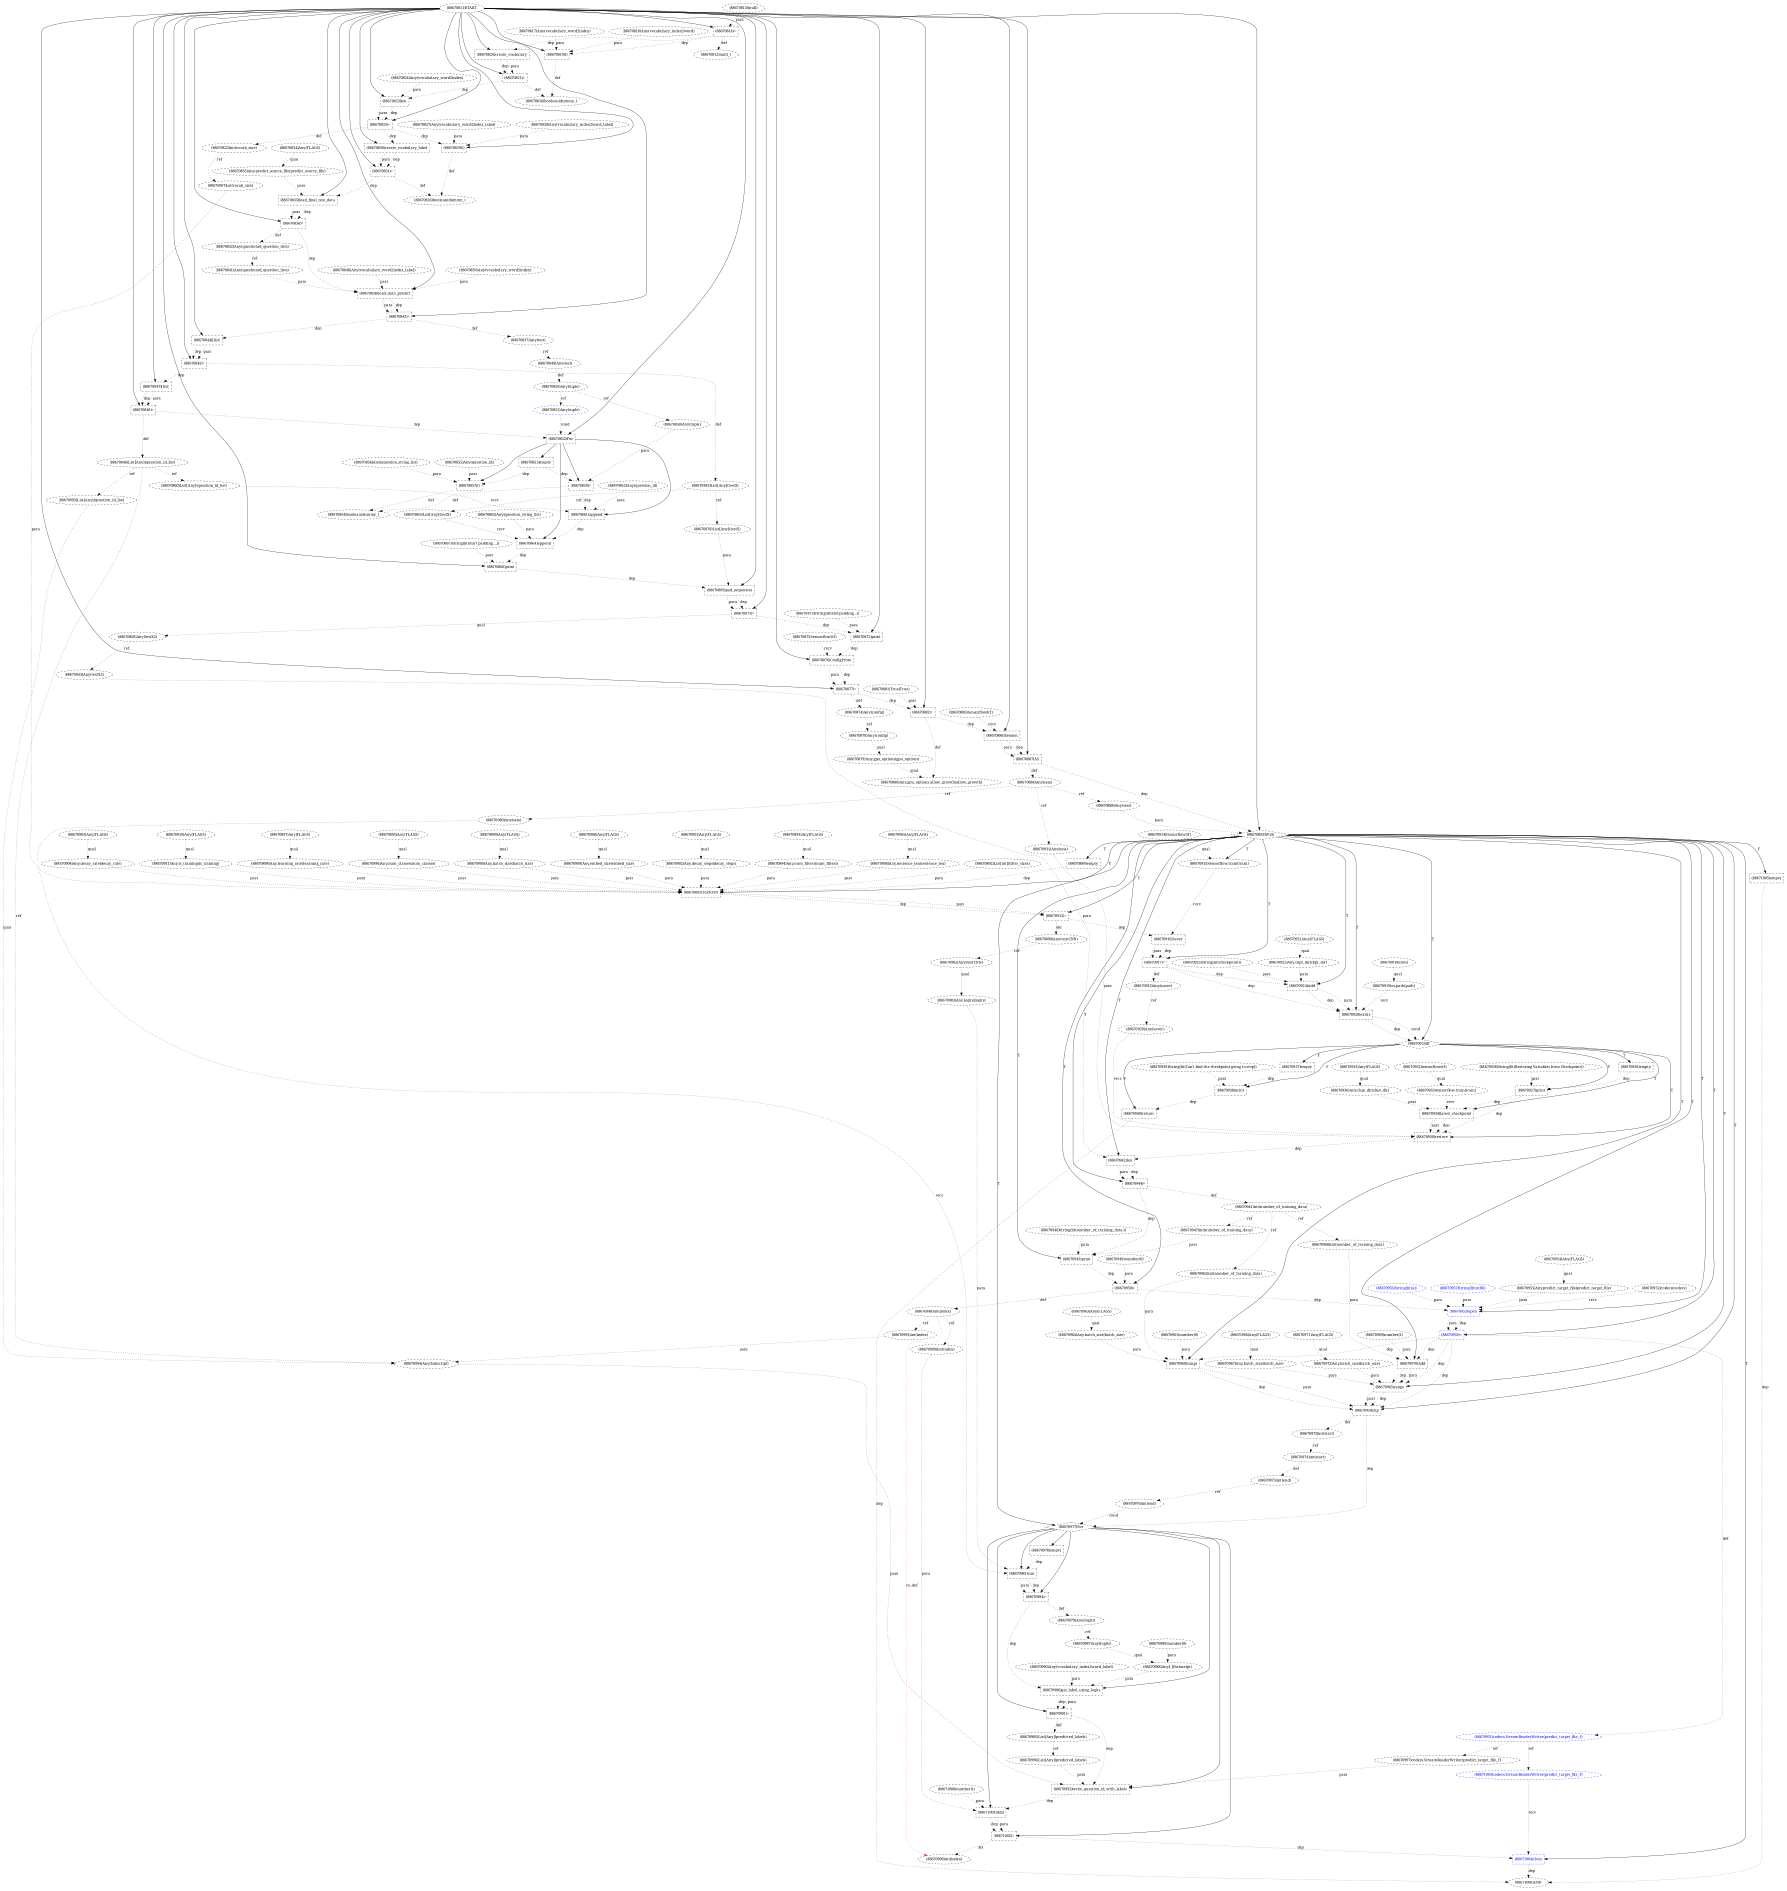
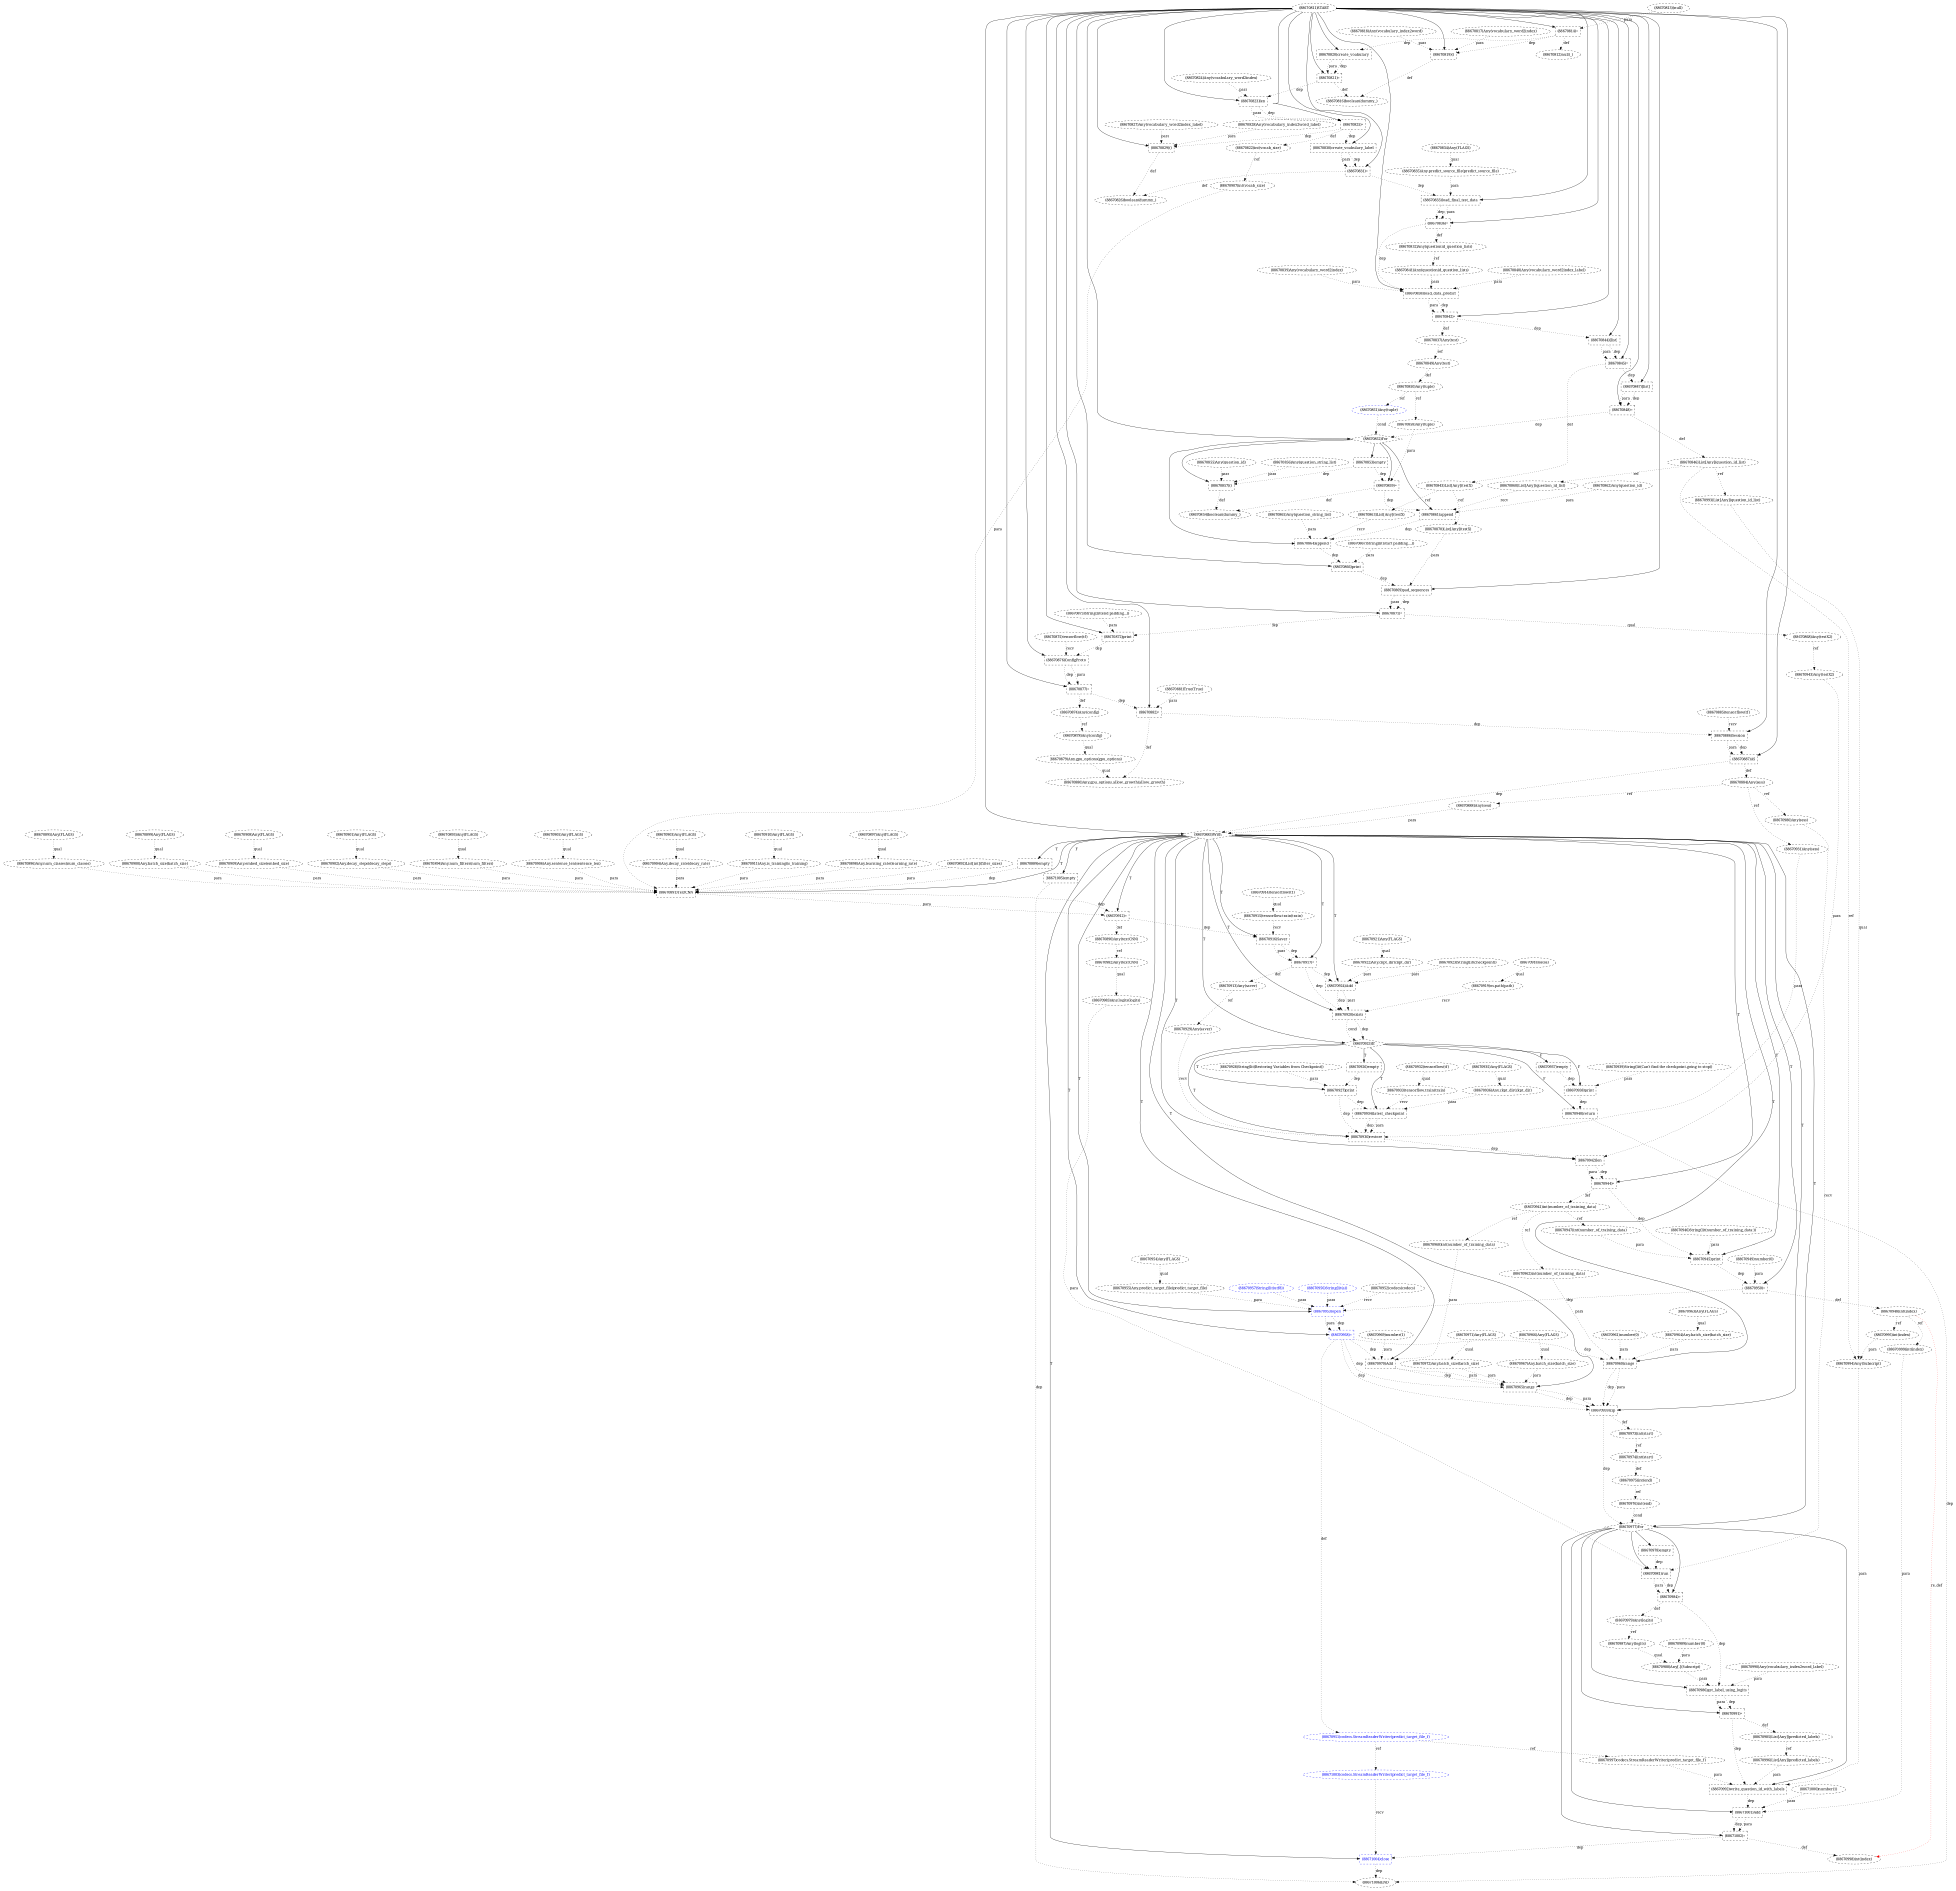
node "(88670852)For": shape box -> diamond
edge "(88670883)With" -> "(88670915)tensorflow.train(train)": now "(88670883)With" -> "(88670916)Saver"
